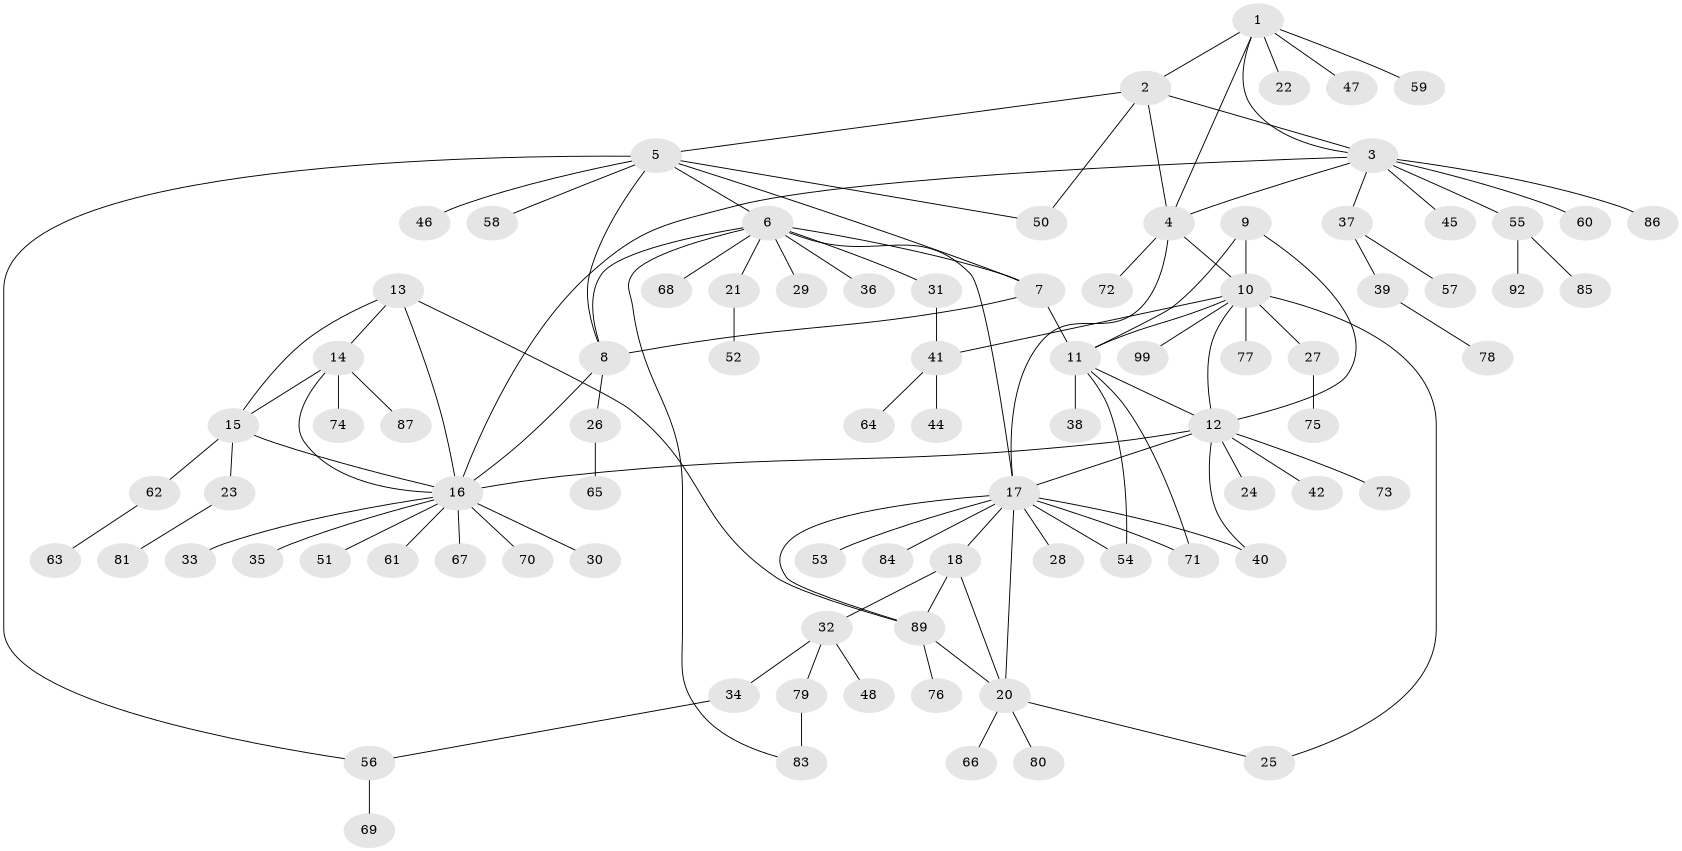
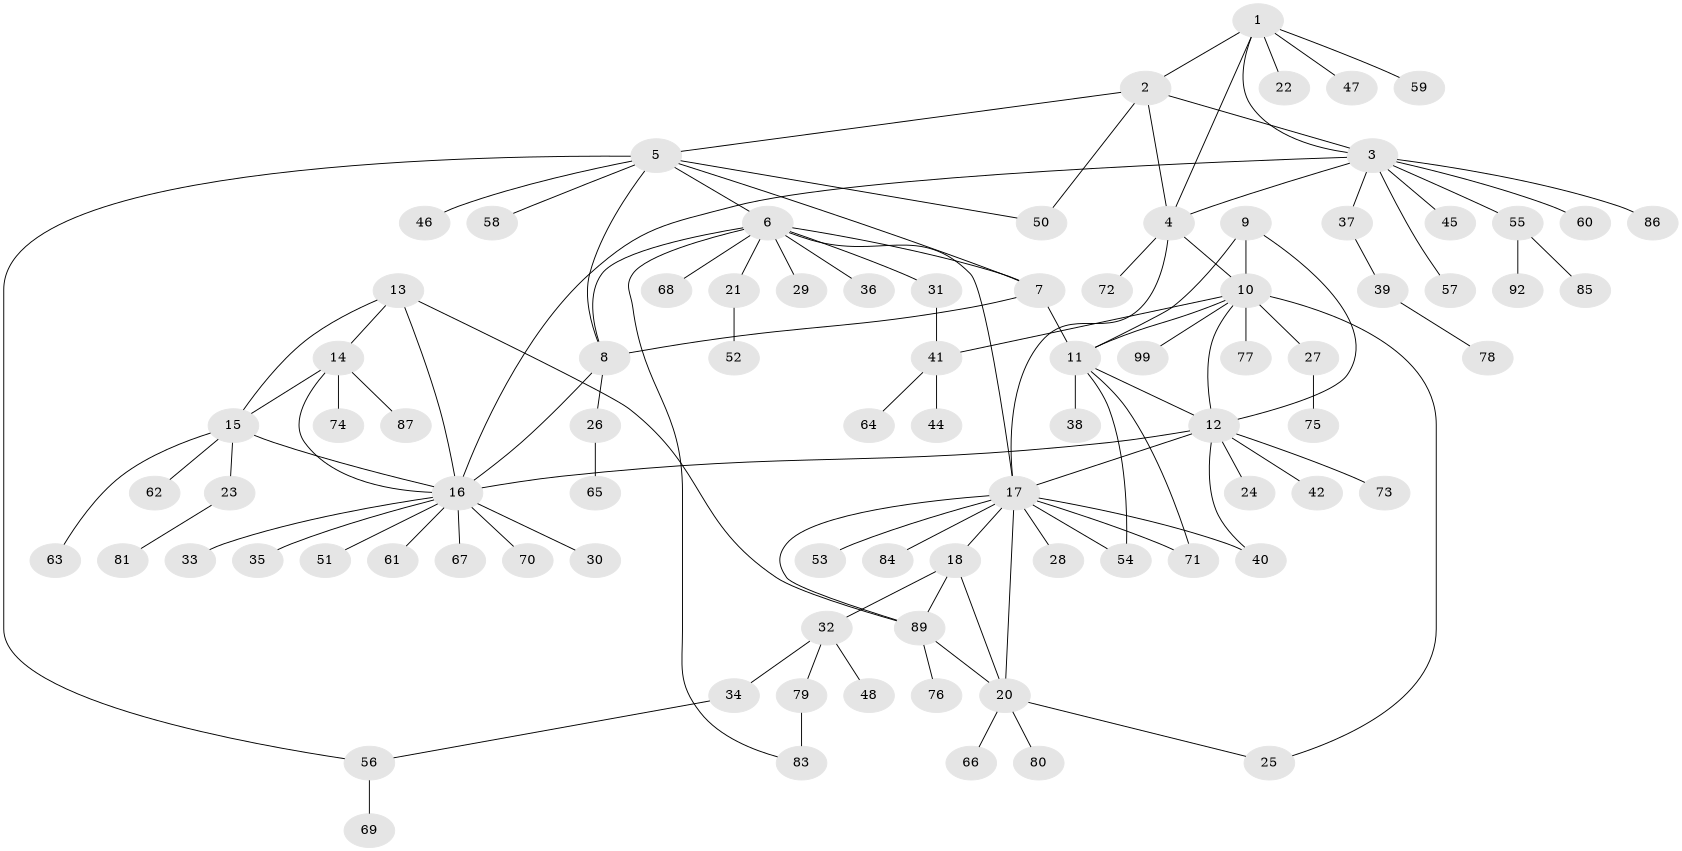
edge "37" -- "57": now "3" -- "57"
edge "62" -- "63": now "15" -- "63"
